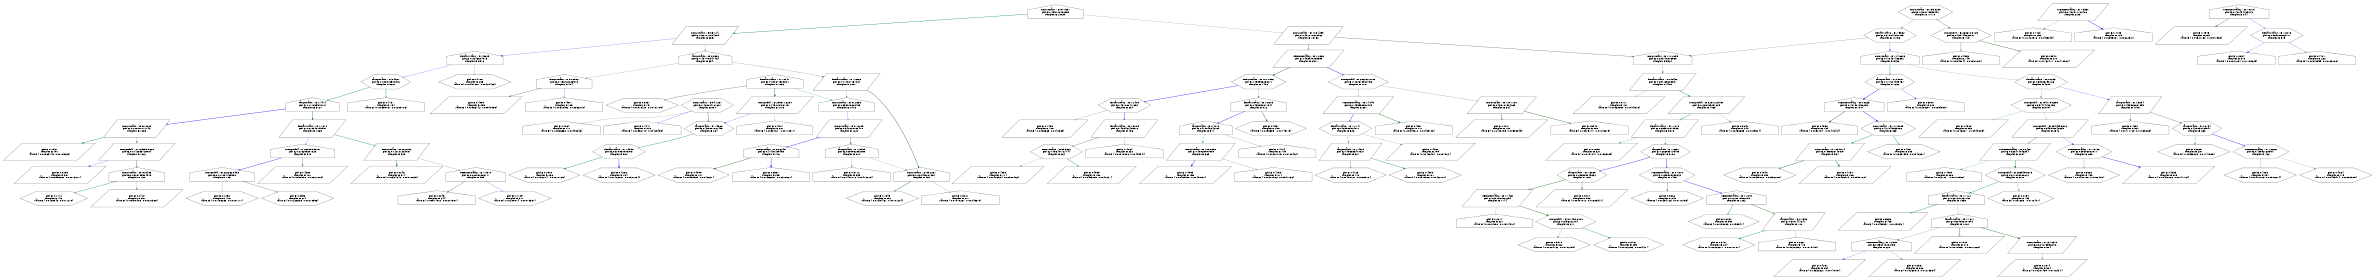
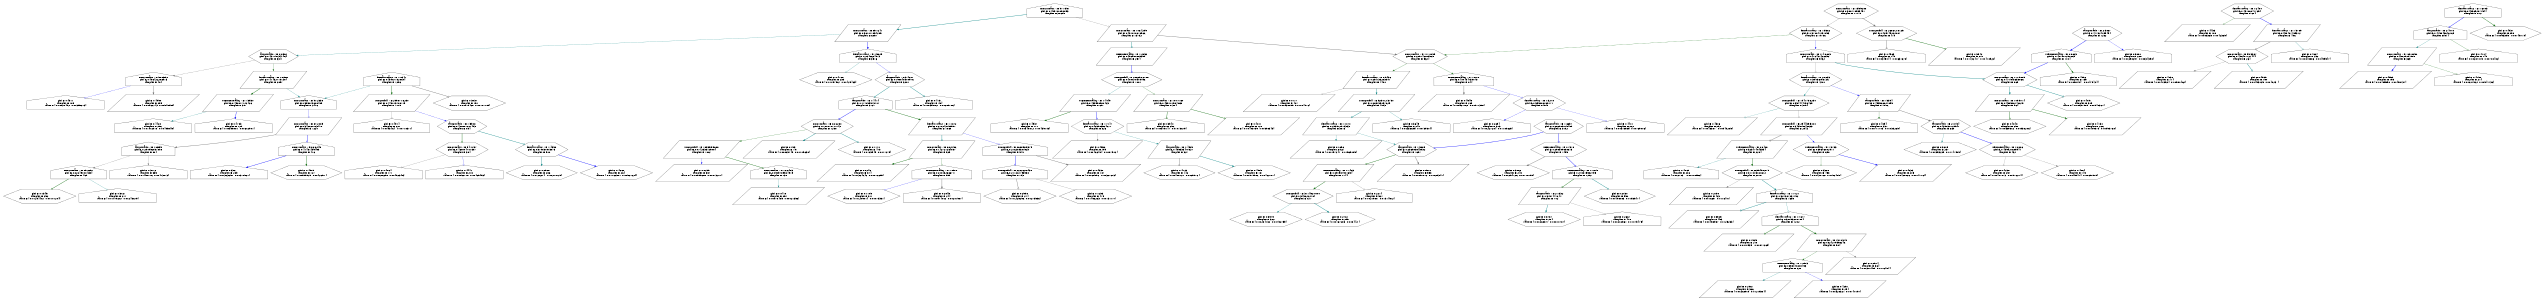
edge "mmc1_mass <= 85.1241 gini = 0.361011854285 samples = 6857" -> "dR_tau1_tau2 <= 1.5629 gini = 0.2246624913 samples = 3516": style solid -> bold
node "tau_pt_ratio <= 2.8982 gini = 0.431791347464 samples = 3341": shape house -> hexagon
node "mmc1_mass <= 111.0039 gini = 0.289746009568 samples = 5324": shape house -> hexagon
edge "mmc1_mass <= 111.0039 gini = 0.289746009568 samples = 5324" -> "MET_centrality <= 1.0278 gini = 0.400454739073 samples = 844": added
edge "mmc1_mass <= 114.6603 gini = 0.416437466692 samples = 5432" -> "tau_pt_ratio <= 2.5867 gini = 0.471324099454 samples = 1232": now "mmc1_mass <= 114.6603 gini = 0.416437466692 samples = 5432" -> "mmc1_mass <= 111.9085 gini = 0.471543633866 samples = 869"
node "mmc1_mass <= 101.7896 gini = 0.499996236071 samples = 1496": removed
edge "mmc1_mass <= 94.1237 gini = 0.468004701687 samples = 384" -> "tau_pt_ratio <= 1.5908 gini = 0.420881607453 samples = 884": reversed
edge "dR_tau1_tau2 <= 1.6962 gini = 0.414327151287 samples = 2857" -> "mmc1_mass <= 89.2257 gini = 0.222490007654 samples = 469": now "dR_tau1_tau2 <= 1.6962 gini = 0.414327151287 samples = 2857" -> "MET_centrality <= 1.3530 gini = 0.492817122426 samples = 381"
node "mmc1_mass <= 82.2280 gini = 0.100010711142 samples = 1258": shape parallelogram -> hexagon
edge "dR_tau1_tau2 <= 1.1070 gini = 0.253912915333 samples = 3813" -> "tau_pt_ratio <= 1.6697 gini = 0.266985115485 samples = 3192": now "dR_tau1_tau2 <= 1.1070 gini = 0.253912915333 samples = 3813" -> "tau_pt_ratio <= 1.3889 gini = 0.236503843932 samples = 1697"
edge "mmc1_mass <= 76.8483 gini = 0.0909789524919 samples = 730" -> "gini = 0.1170 samples = 473 value = [ 0.0169545  0.0011279]": now "mmc1_mass <= 82.2280 gini = 0.100010711142 samples = 1258" -> "gini = 0.1170 samples = 473 value = [ 0.0169545  0.0011279]"
node "gini = 0.2190 samples = 423 value = [ 0.001665   0.0116401]": shape hexagon -> parallelogram
edge "dR_tau1_tau2 <= 1.7677 gini = 0.300932001884 samples = 1202" -> "MET_centrality <= 1.2903 gini = 0.358048280753 samples = 620": now "mmc1_mass <= 131.0379 gini = 0.324279596246 samples = 984" -> "MET_centrality <= 1.2903 gini = 0.358048280753 samples = 620"
